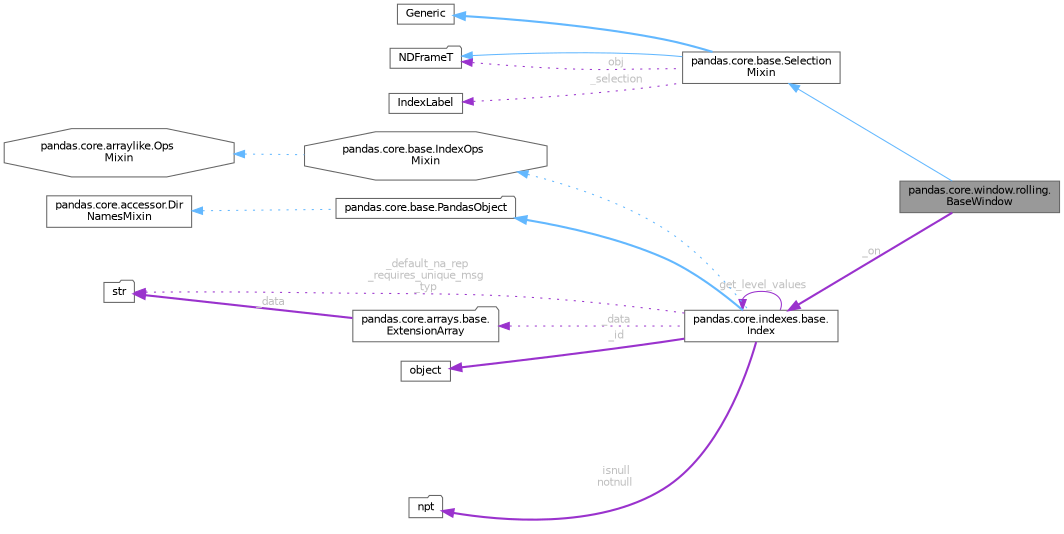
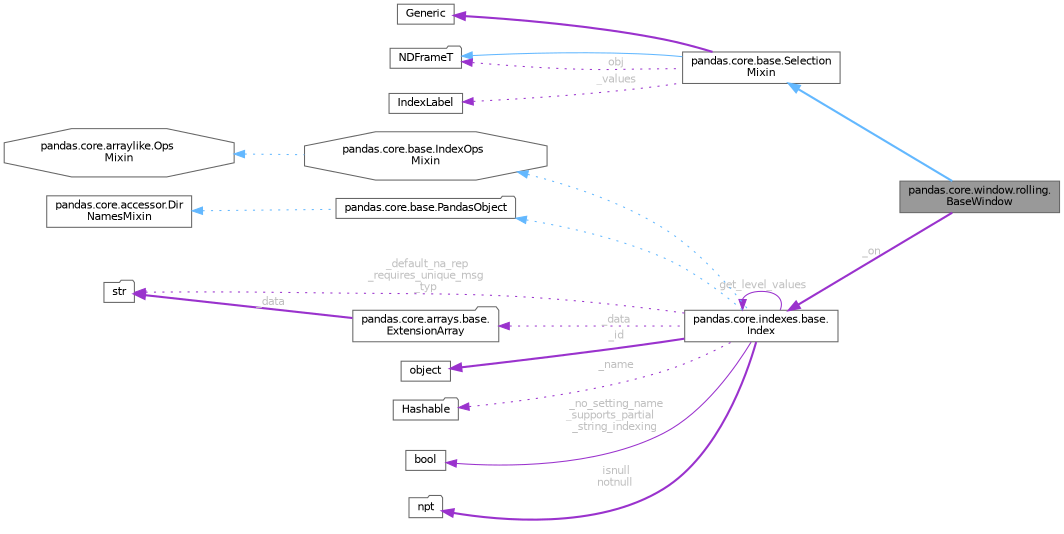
edge "pandas.core.base.Selection Mixin" -> "Generic": color steelblue1 -> darkorchid3
edge "pandas.core.base.Selection Mixin" -> "IndexLabel": label " _selection" -> " _values"
edge "pandas.core.window.rolling. BaseWindow" -> "pandas.core.base.Selection Mixin": style solid -> bold
edge "pandas.core.indexes.base. Index" -> "pandas.core.base.PandasObject": style bold -> dotted
node "Hashable": added
node "bool": added
